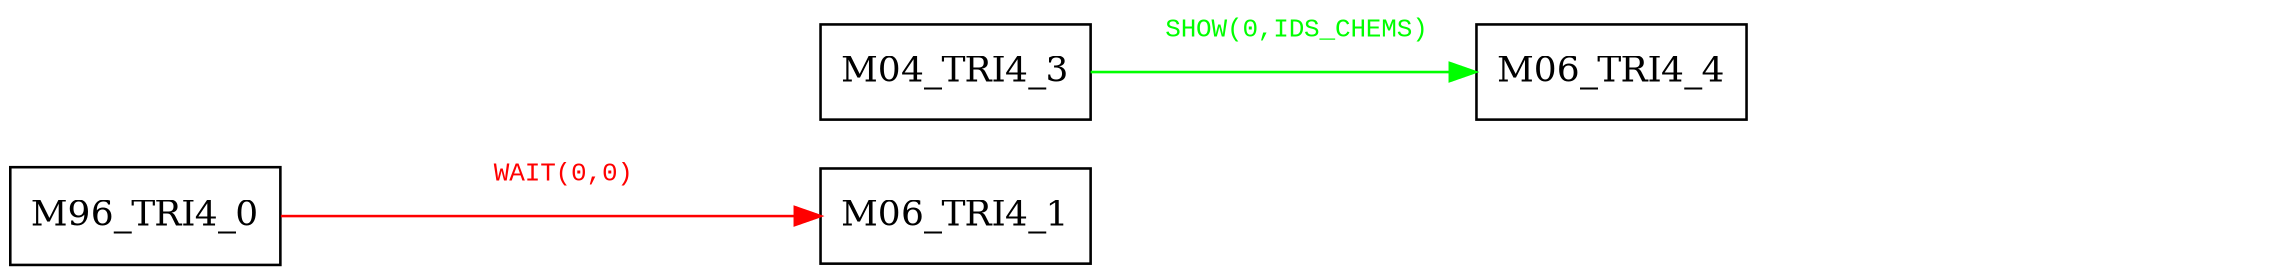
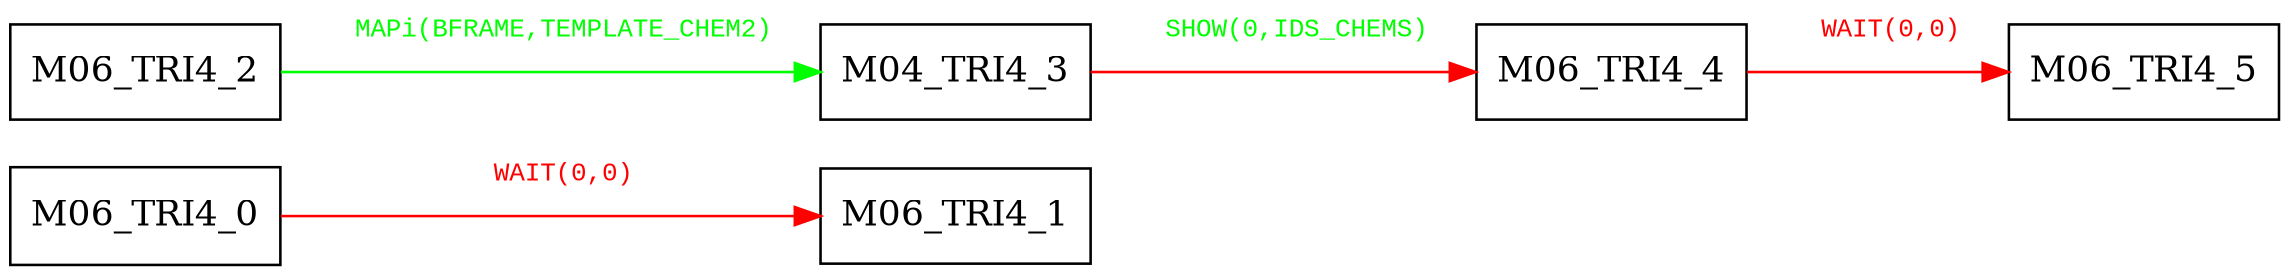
node "M06_TRI4_2": added
edge "M04_TRI4_3" -> "M06_TRI4_4": color green -> red
node "M06_TRI4_5": added
node "M96_TRI4_0": label "M96_TRI4_0" -> "M06_TRI4_0"
